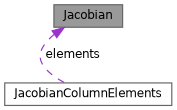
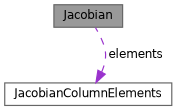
edge "JacobianColumnElements" -> "Jacobian": reversed
